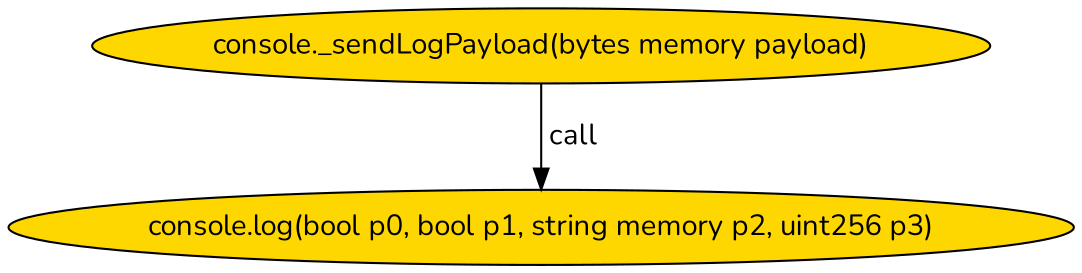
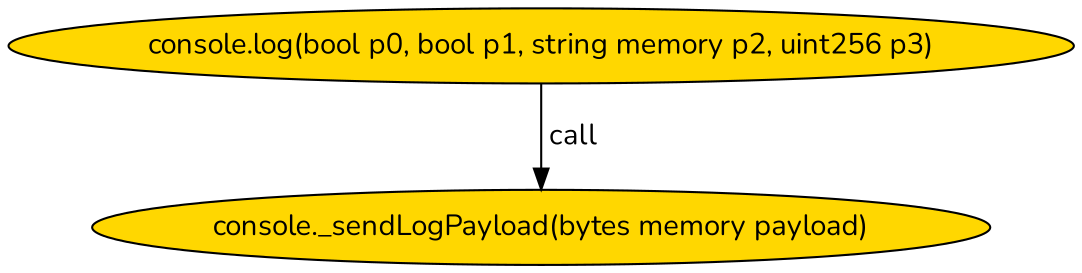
edge "console._sendLogPayload(bytes memory payload)" -> "console.log(bool p0, bool p1, string memory p2, uint256 p3)": reversed
